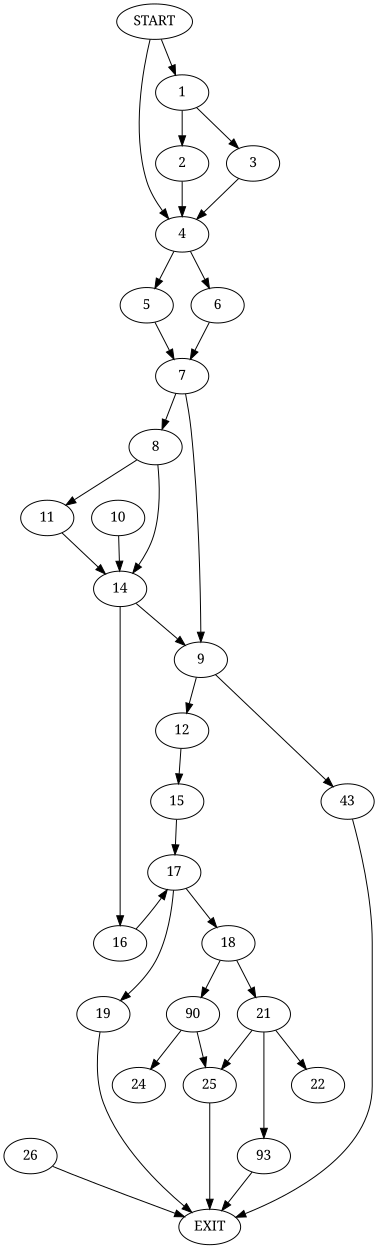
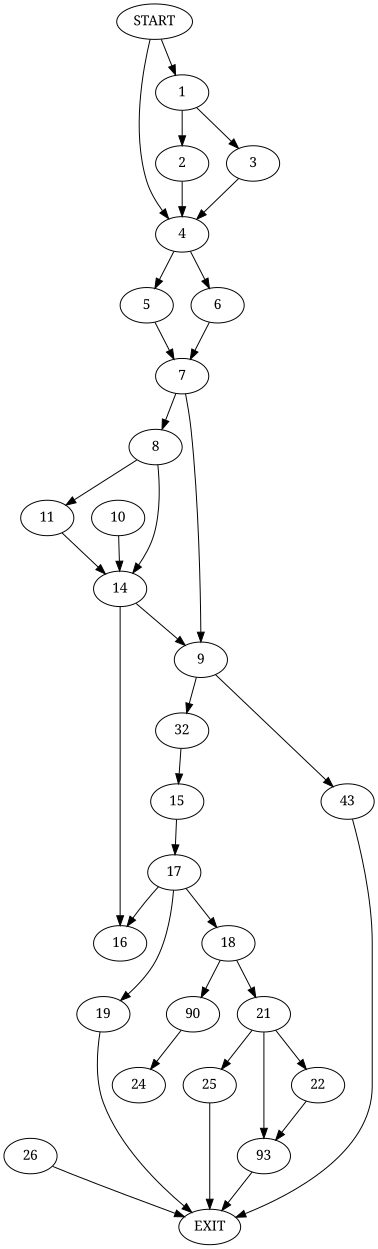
node "12": label "12" -> "32"
edge "16" -> "17": reversed
edge "90" -> "25": removed
edge "22" -> "93": added
